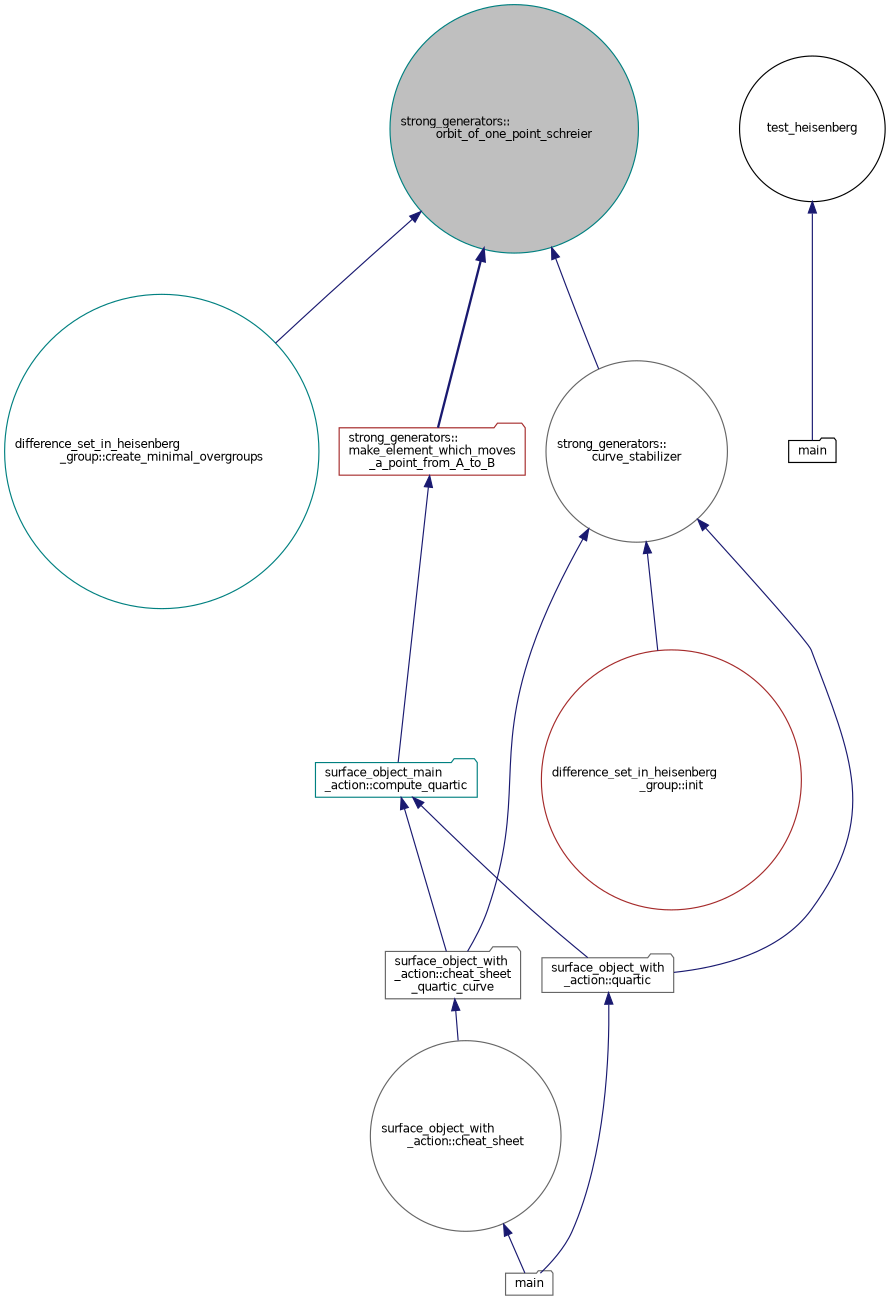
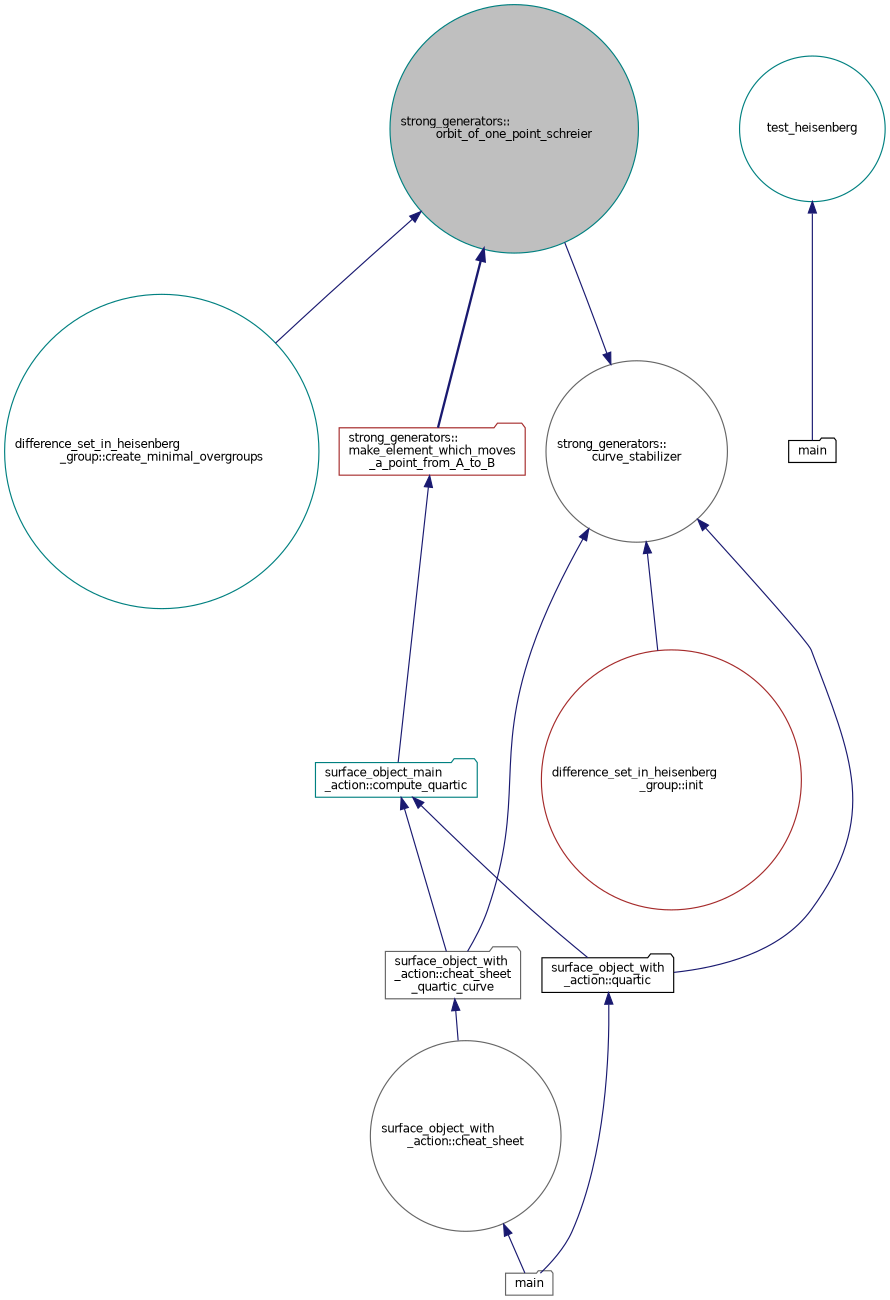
node "test_heisenberg": color black -> teal
edge "strong_generators:: curve_stabilizer" -> "strong_generators:: orbit_of_one_point_schreier": reversed
node "surface_object_with _action::quartic": color gray40 -> black
